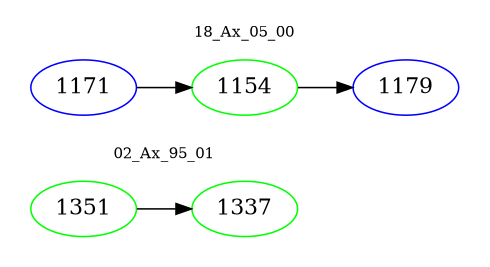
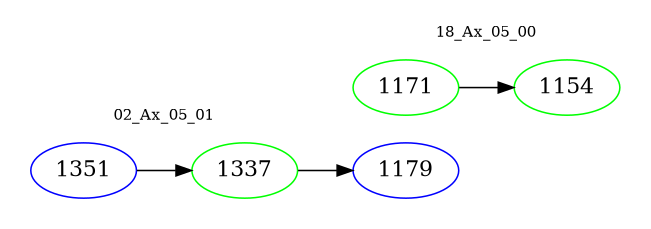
node "1171": color blue -> green
edge "1154" -> "1179": now "1337" -> "1179"
cluster "02_Ax_95_01": label "02_Ax_95_01" -> "02_Ax_05_01"
node "1351": color green -> blue
